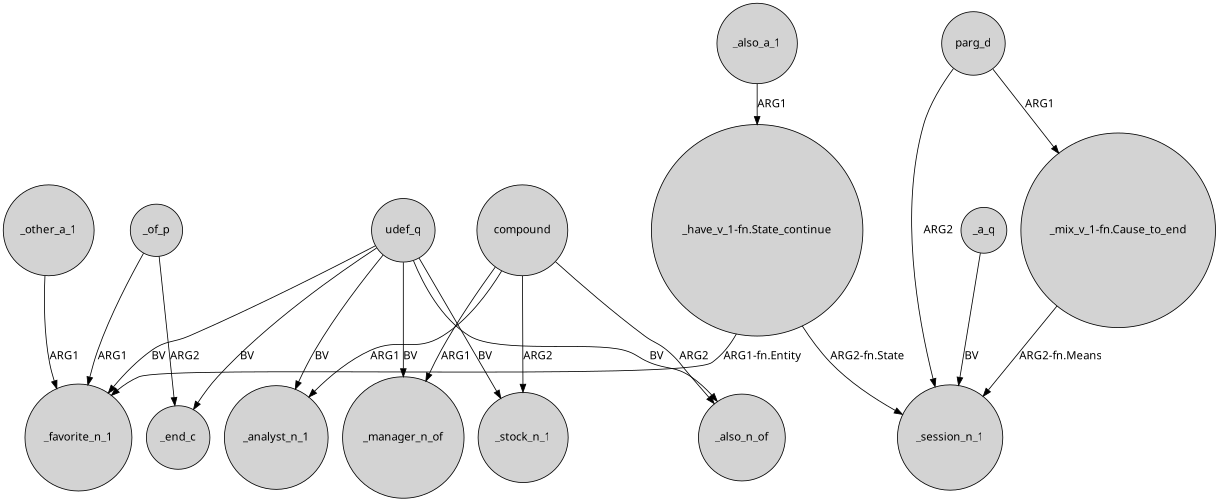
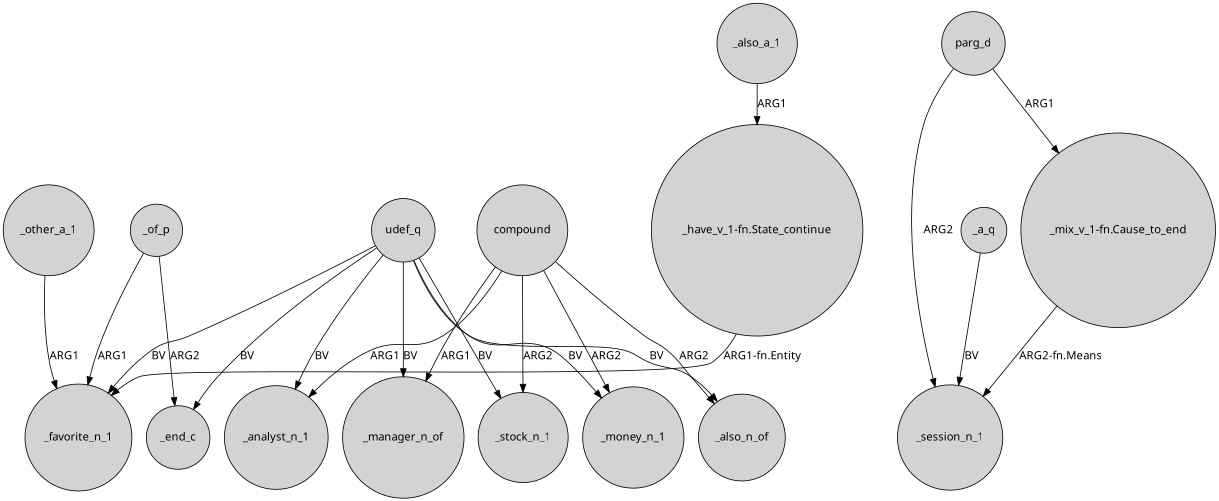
edge "_have_v_1-fn.State_continue" -> "_session_n_1": removed, label "ARG2-fn.State"
node "_money_n_1": added
